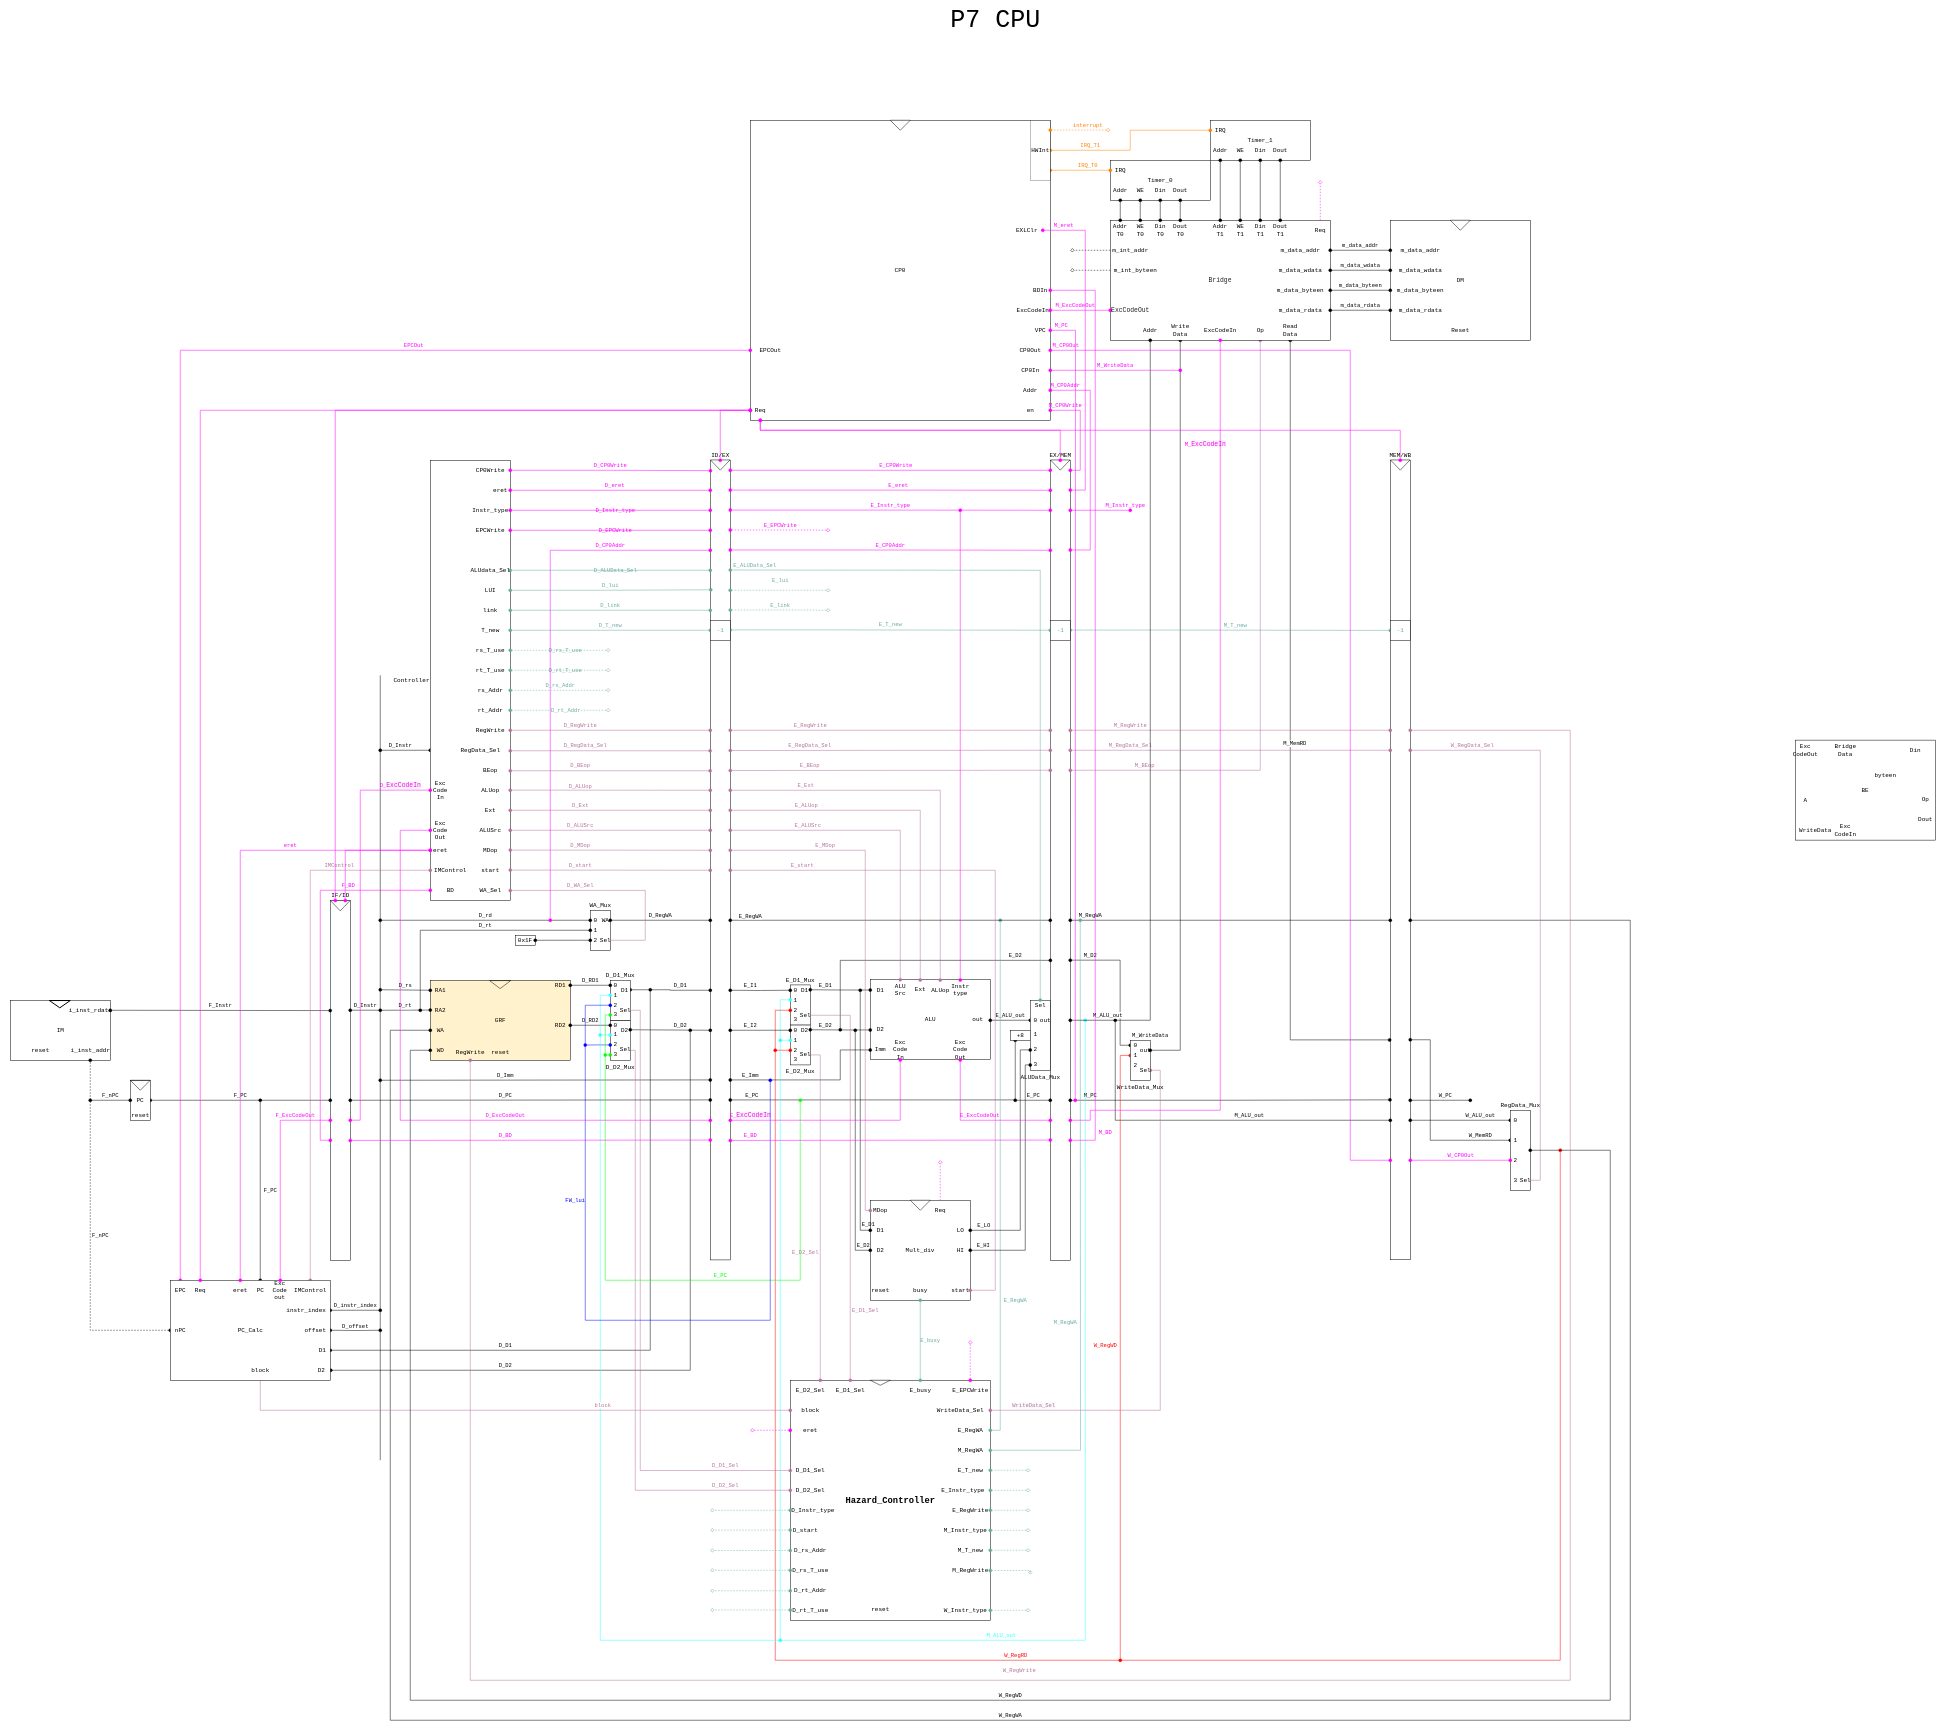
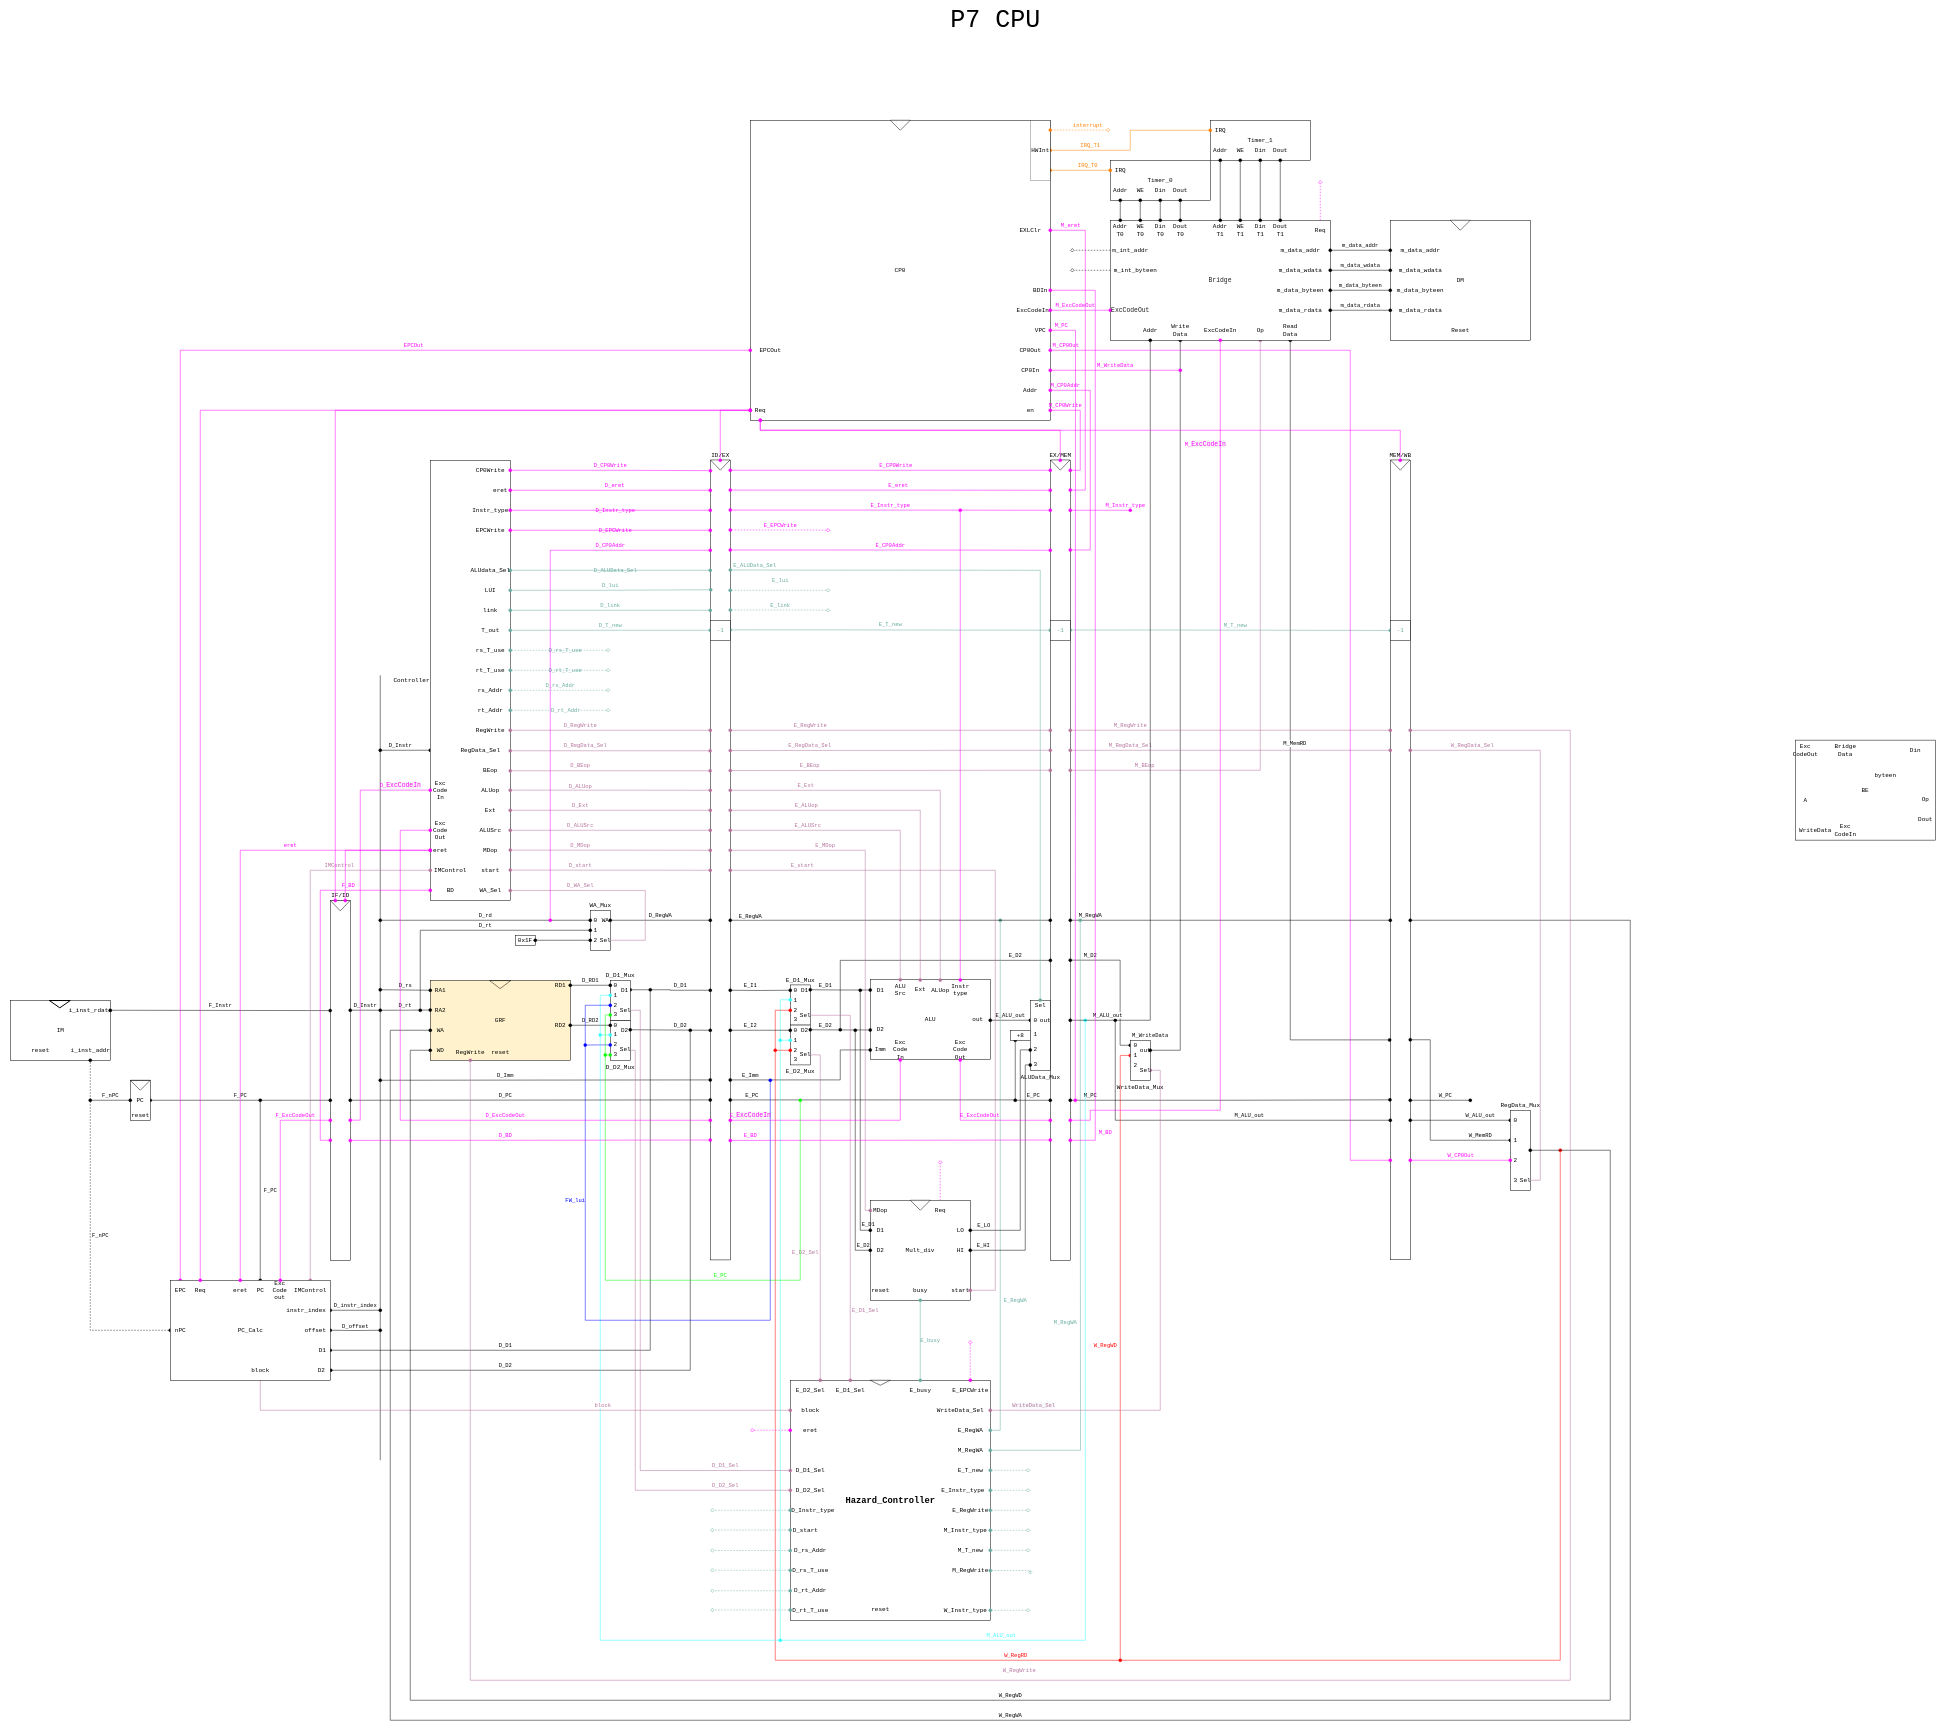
node "EXLClr": size 33x20 -> 40x20
node "T_new": label "T_new" -> "T_out"
